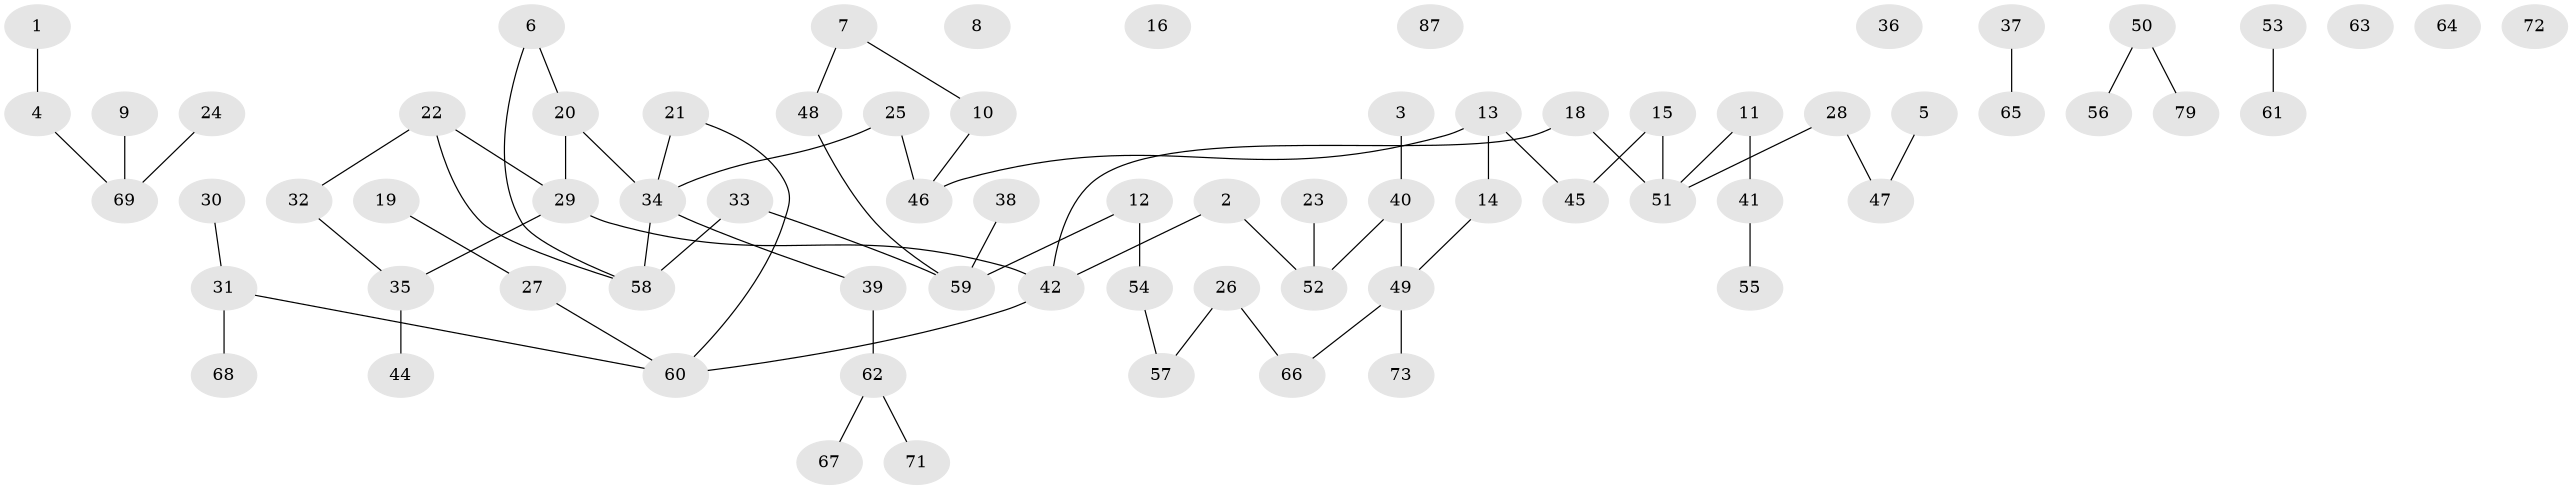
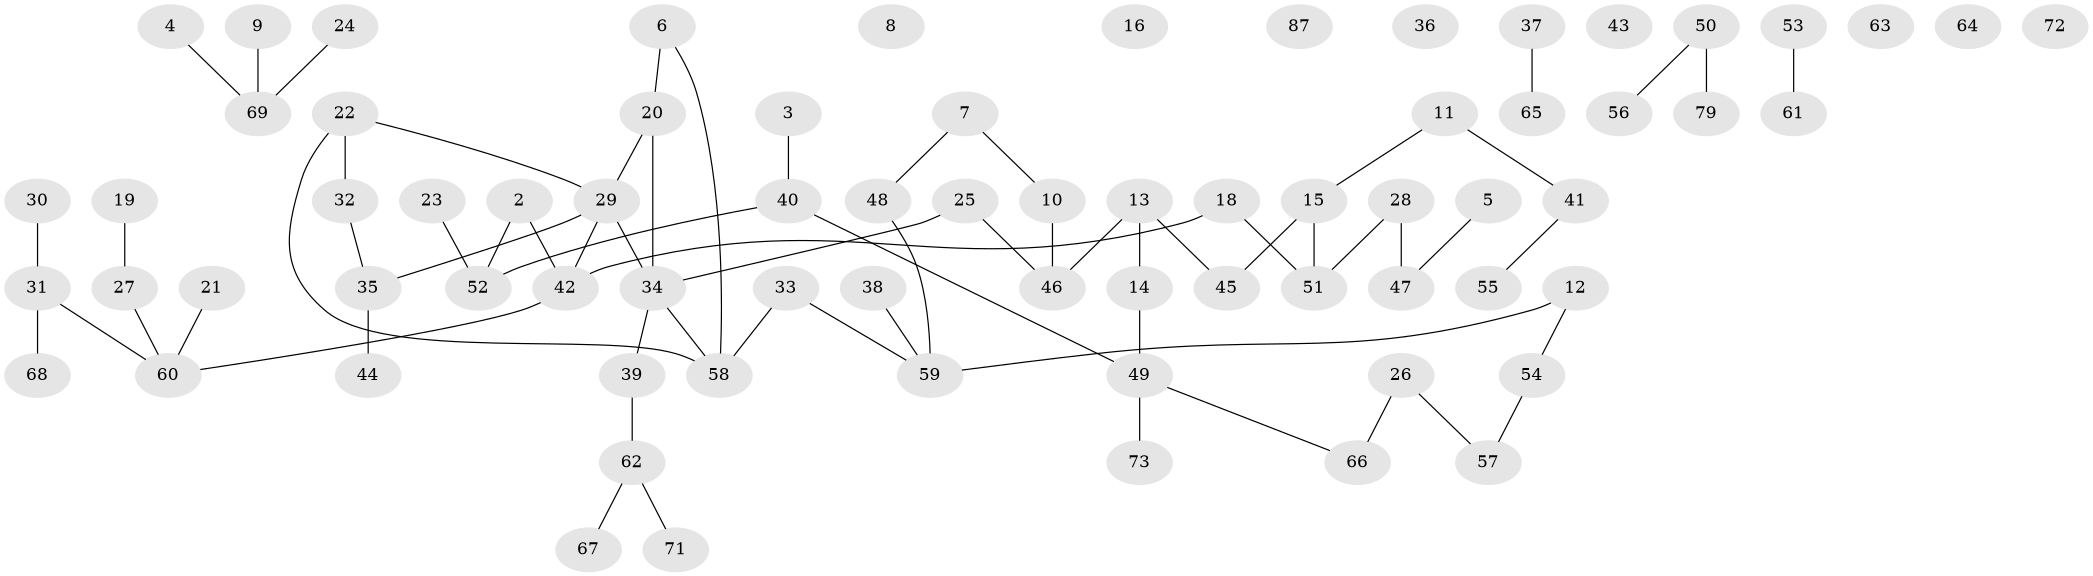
node "1": removed
node "43": added
edge "11" -- "51": now "11" -- "15"
edge "21" -- "34": now "29" -- "34"
